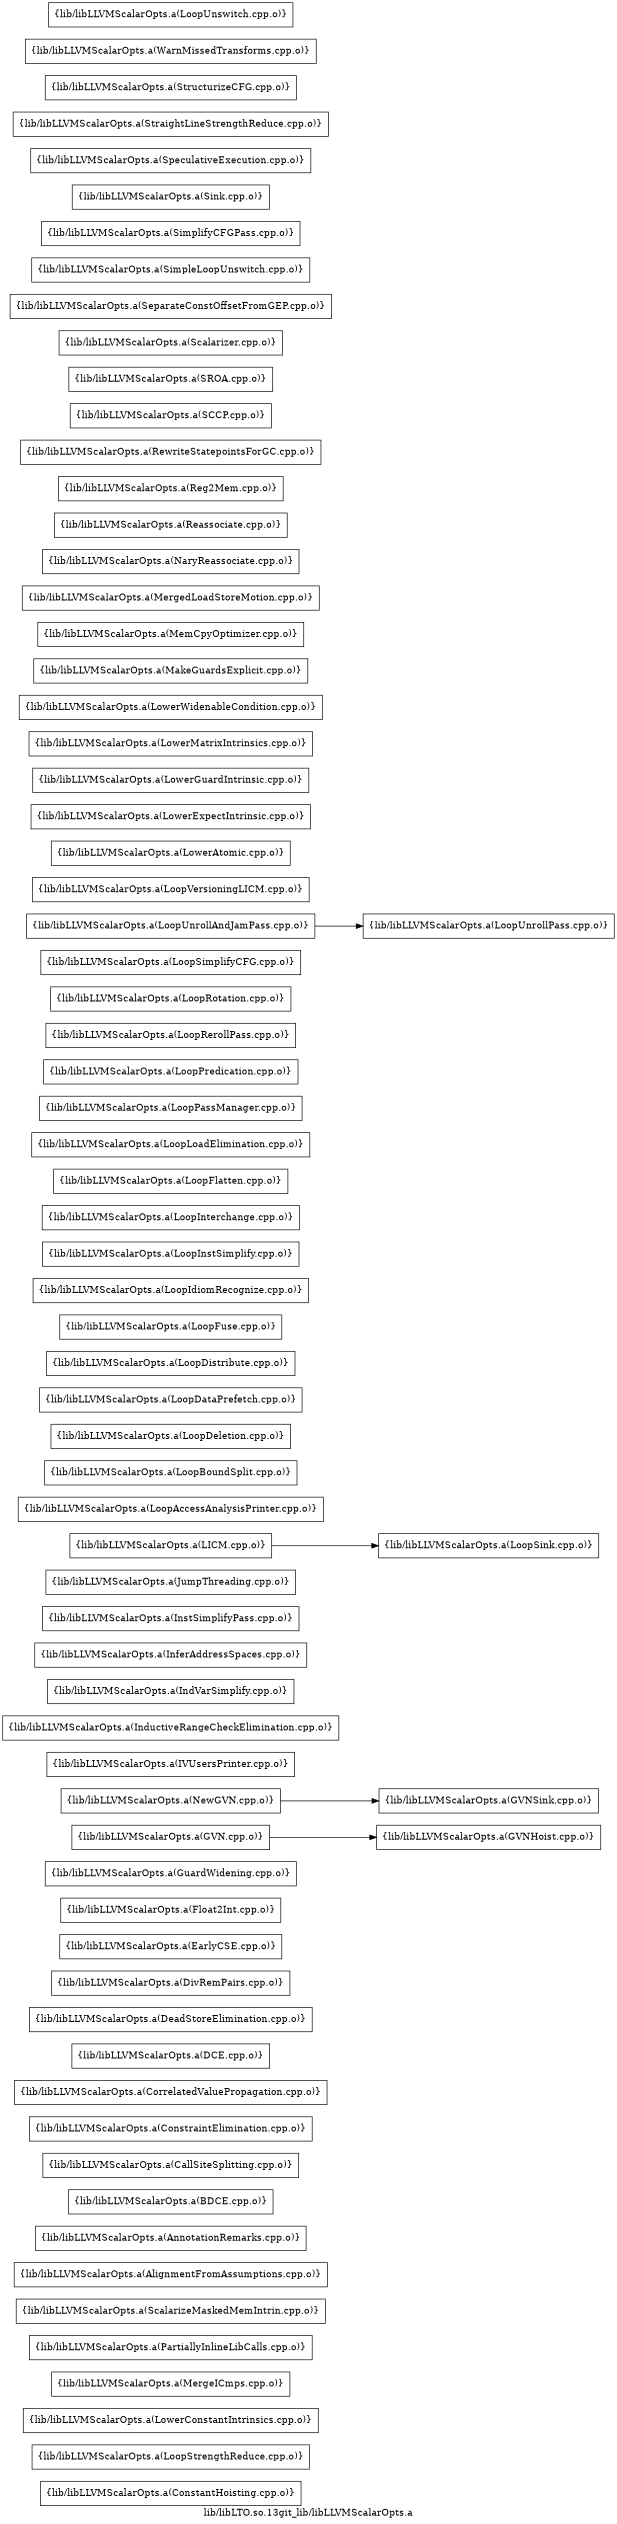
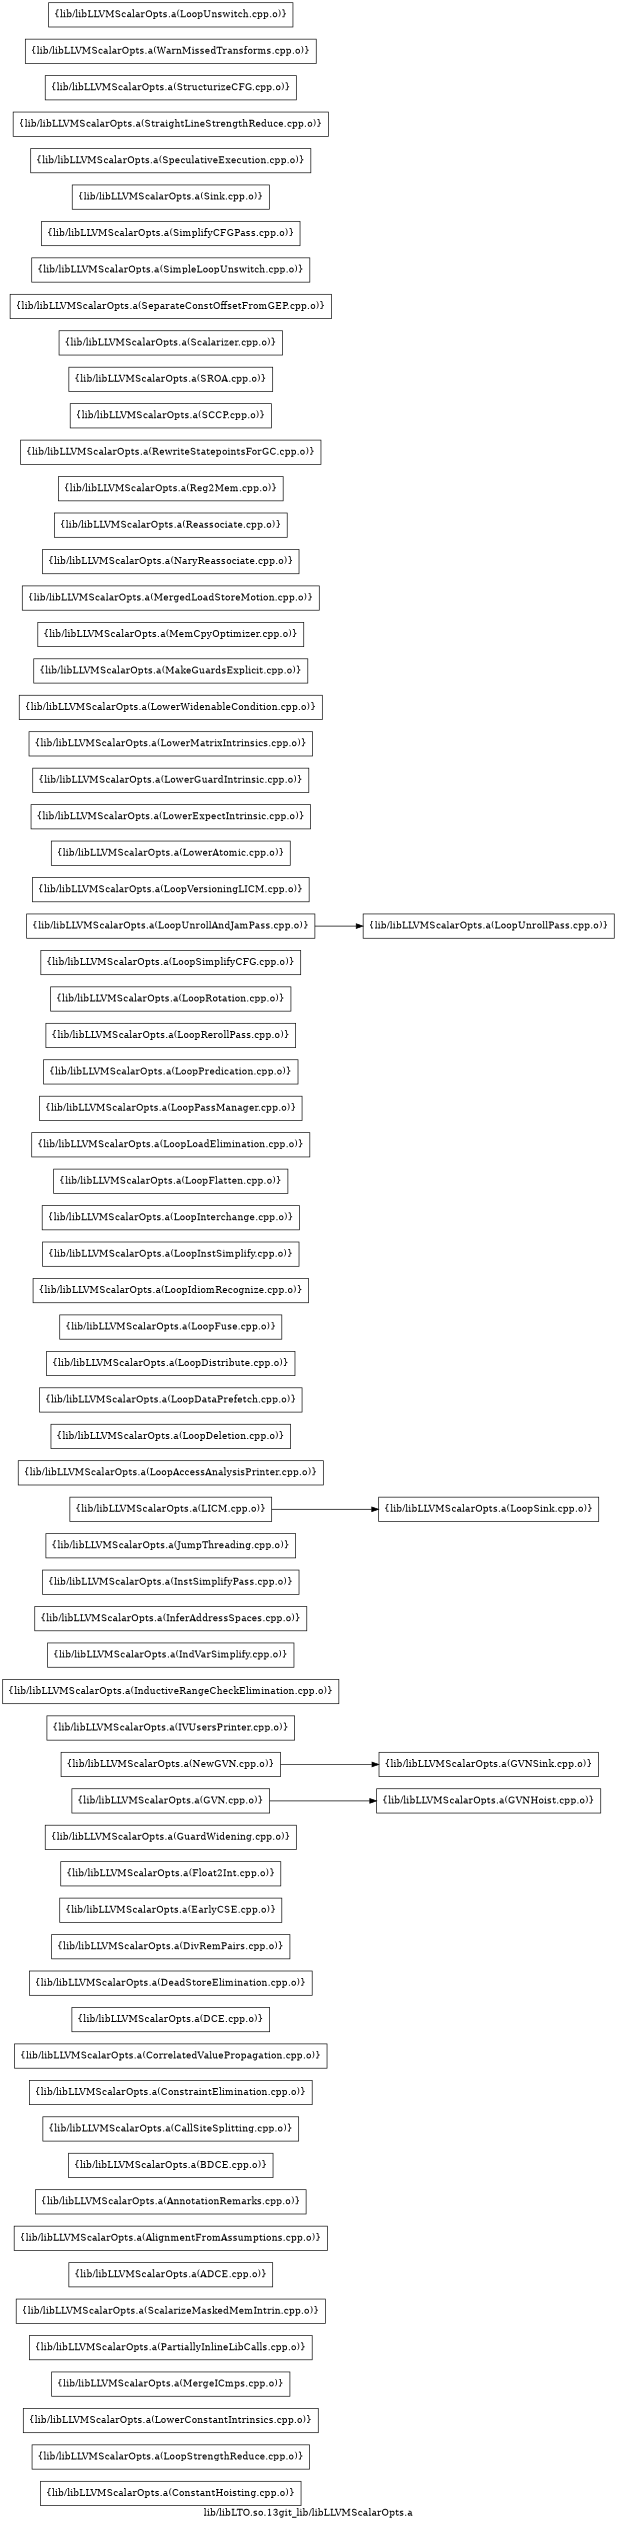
node "{lib/libLLVMScalarOpts.a(LoopBoundSplit.cpp.o)}": removed
node "{lib/libLLVMScalarOpts.a(ADCE.cpp.o)}": added
